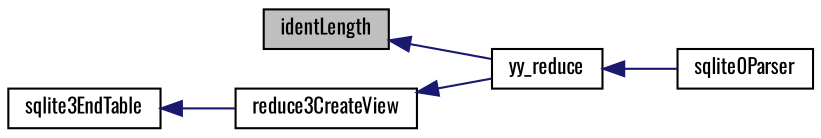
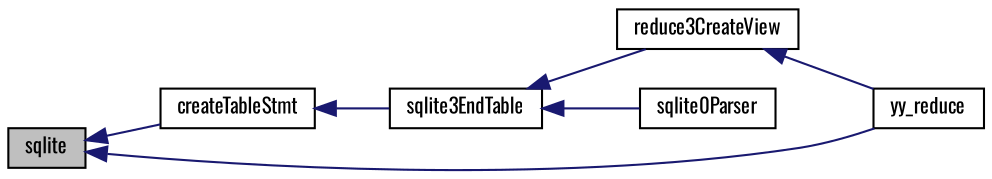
node "identLength": label "identLength" -> "sqlite"
edge "sqlite0Parser" -> "yy_reduce": now "sqlite0Parser" -> "sqlite3EndTable"
node "createTableStmt": added
